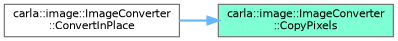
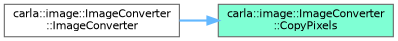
node "carla::image::ImageConverter ::ConvertInPlace": label "carla::image::ImageConverter ::ConvertInPlace" -> "carla::image::ImageConverter ::ImageConverter"
